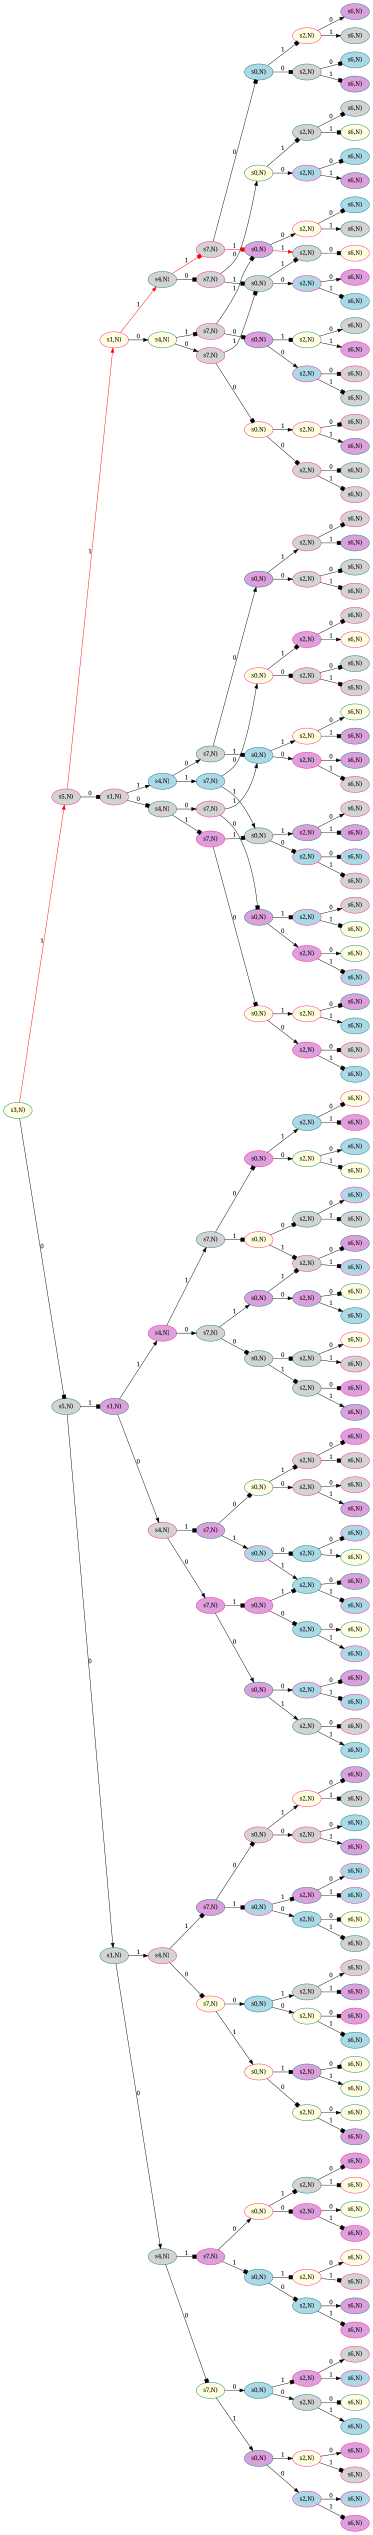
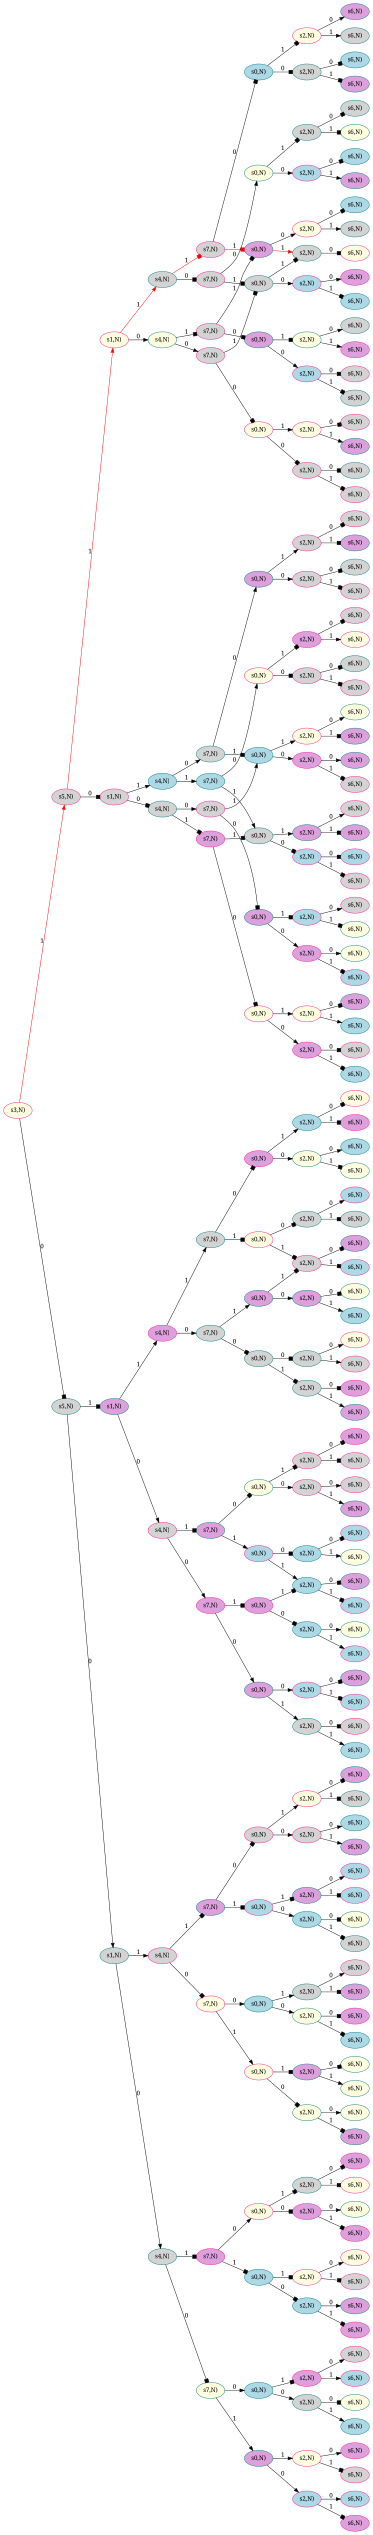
node "s3,N)": color teal -> deeppink
